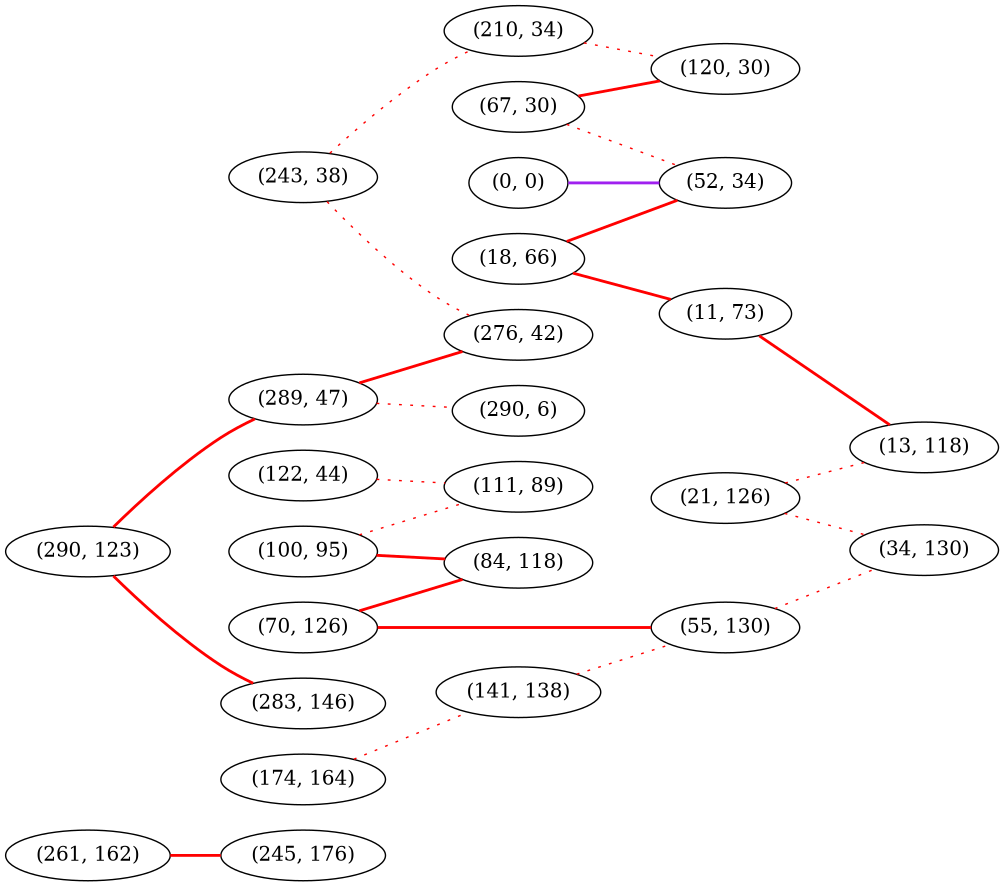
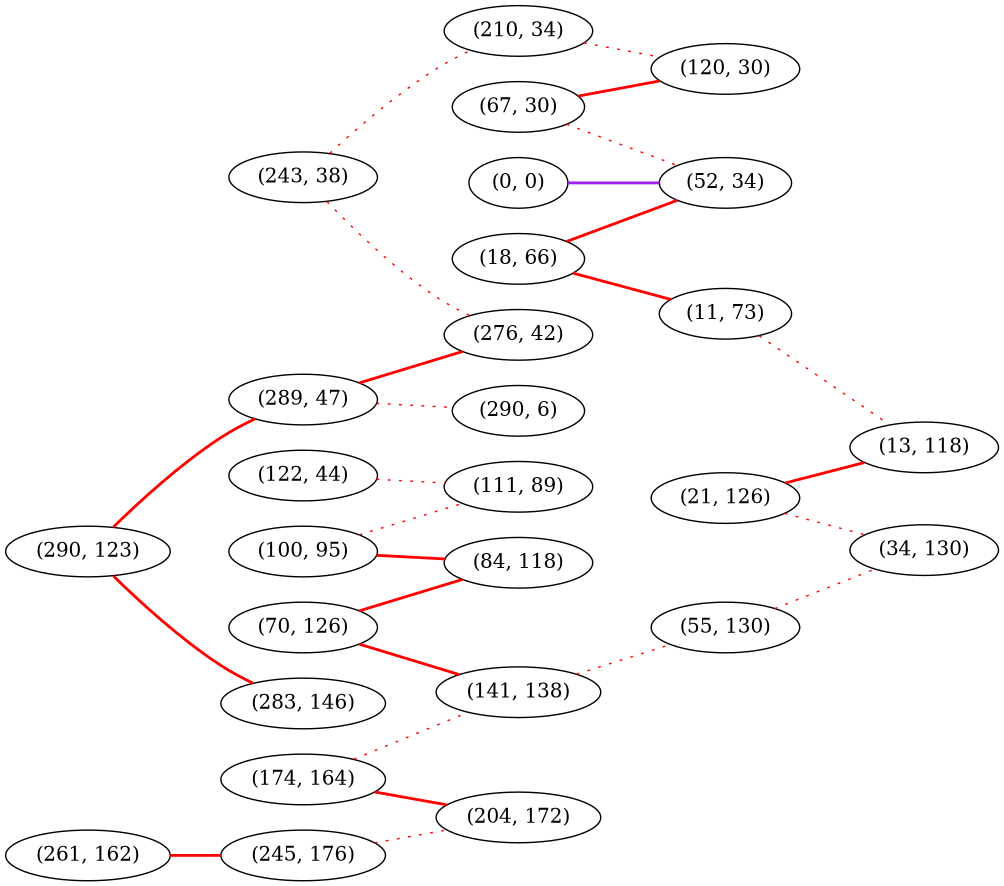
edge "(11, 73)" -- "(13, 118)": style bold -> dotted
edge "(13, 118)" -- "(21, 126)": style dotted -> bold
edge "(70, 126)" -- "(55, 130)": now "(70, 126)" -- "(141, 138)"
node "(204, 172)": added
